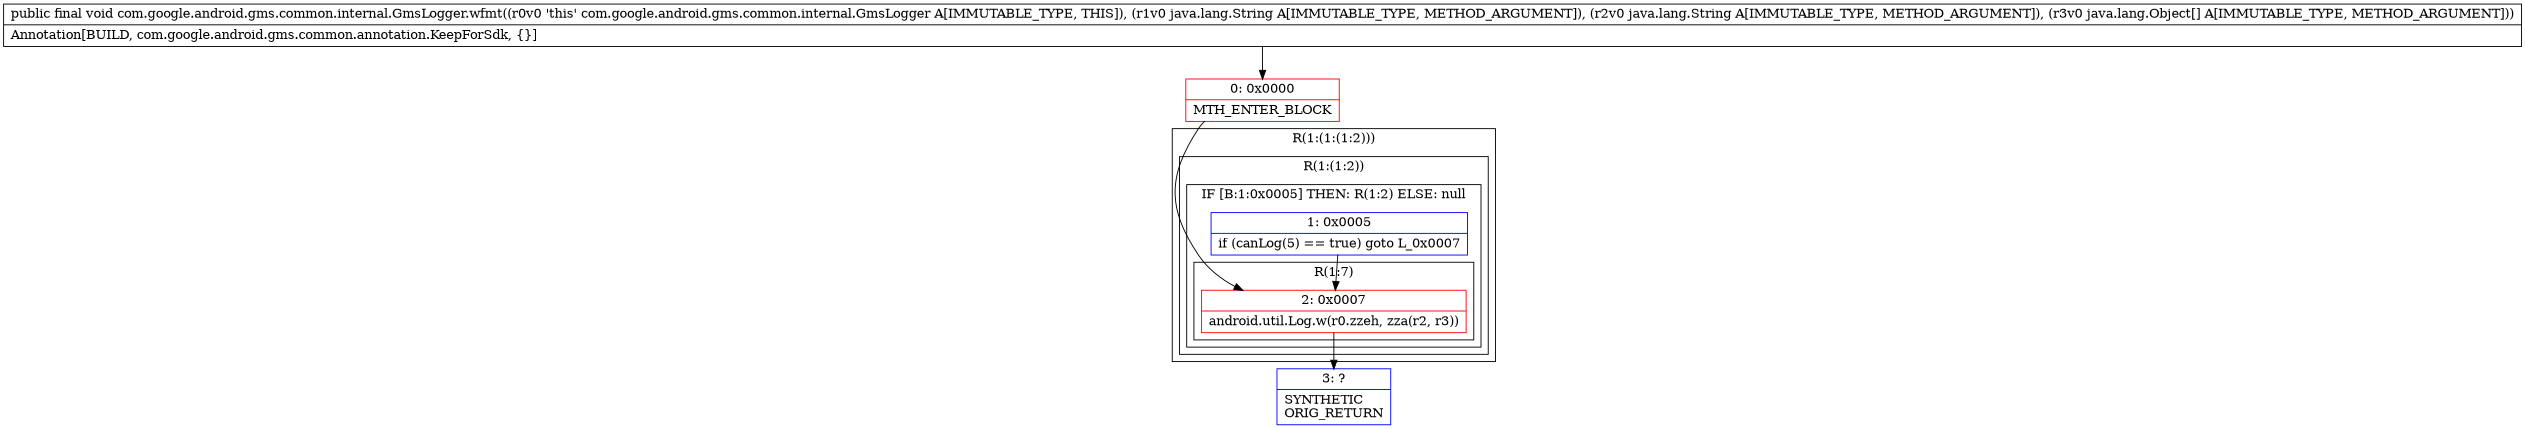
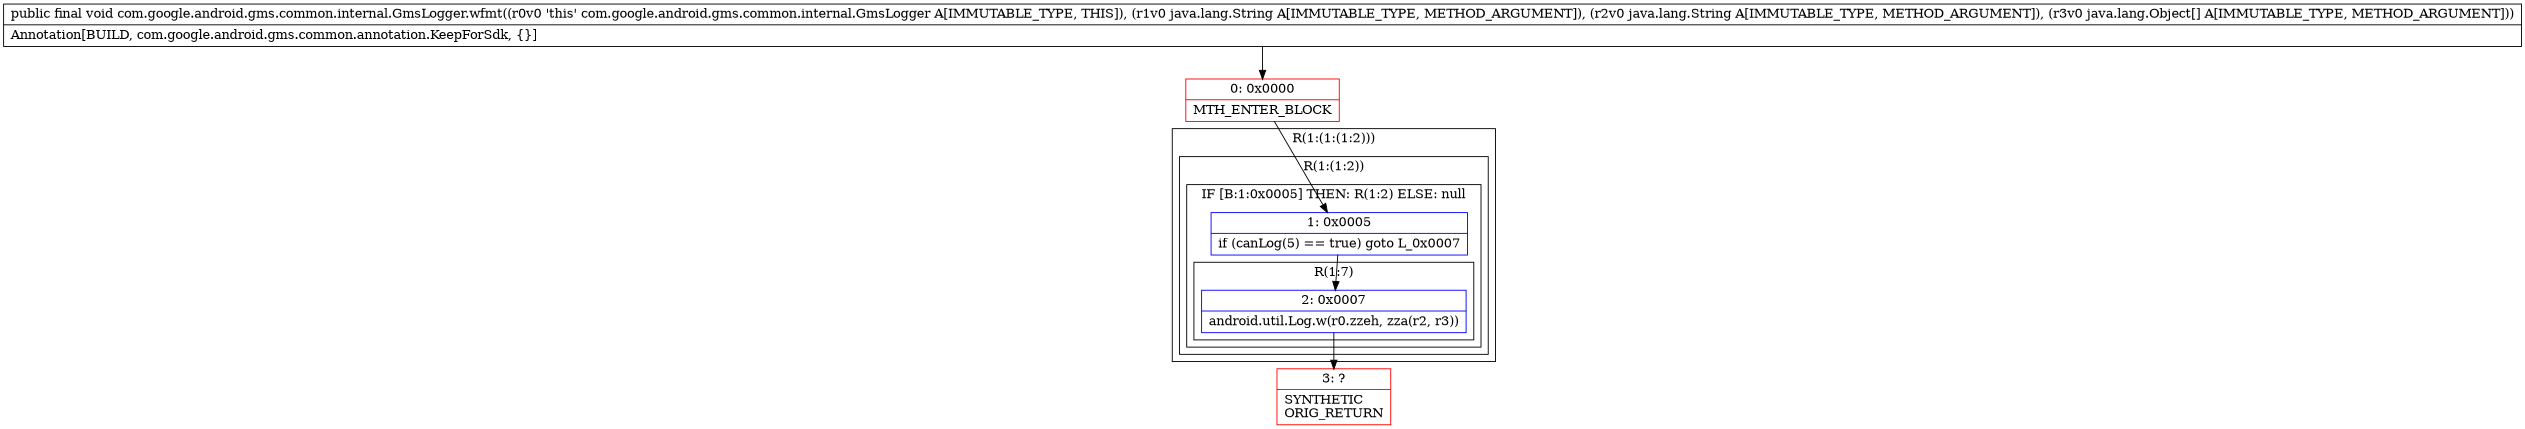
edge "0: 0x0000" -> "2: 0x0007": now "0: 0x0000" -> "1: 0x0005"
node "2: 0x0007": color red -> blue
node "3: ?": color blue -> red
